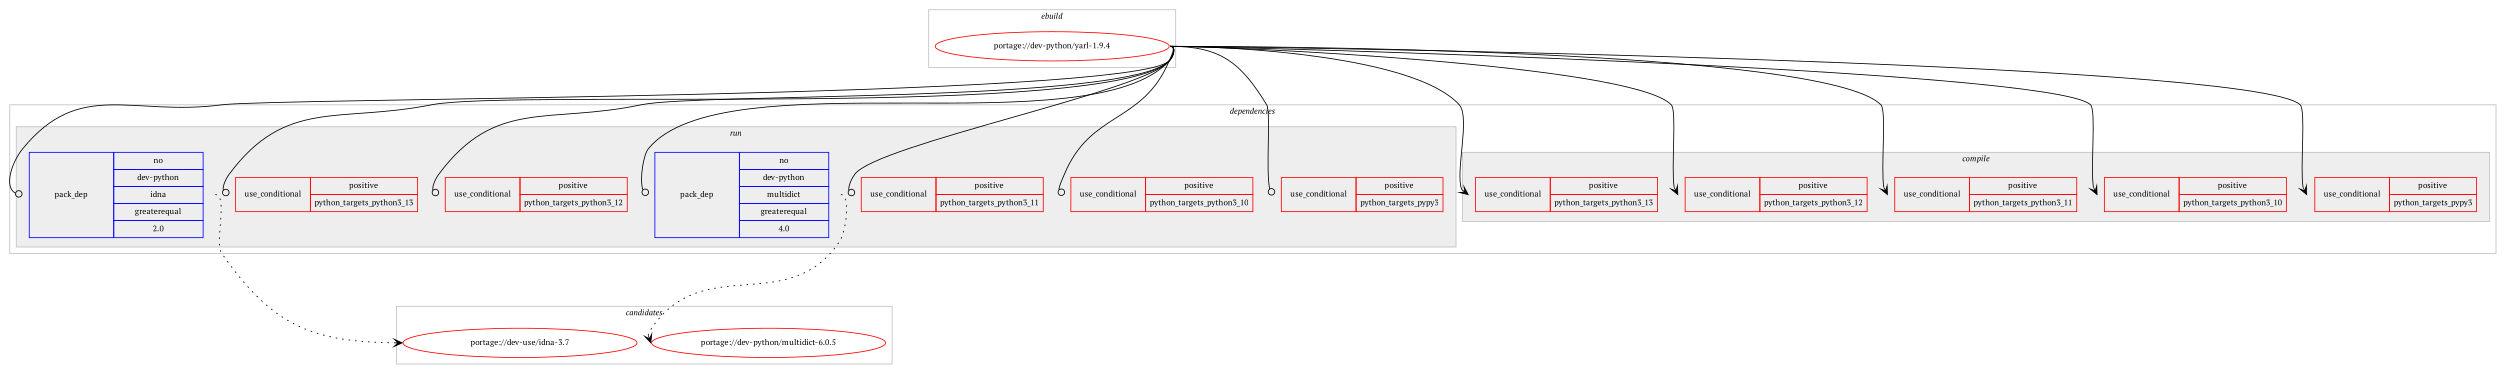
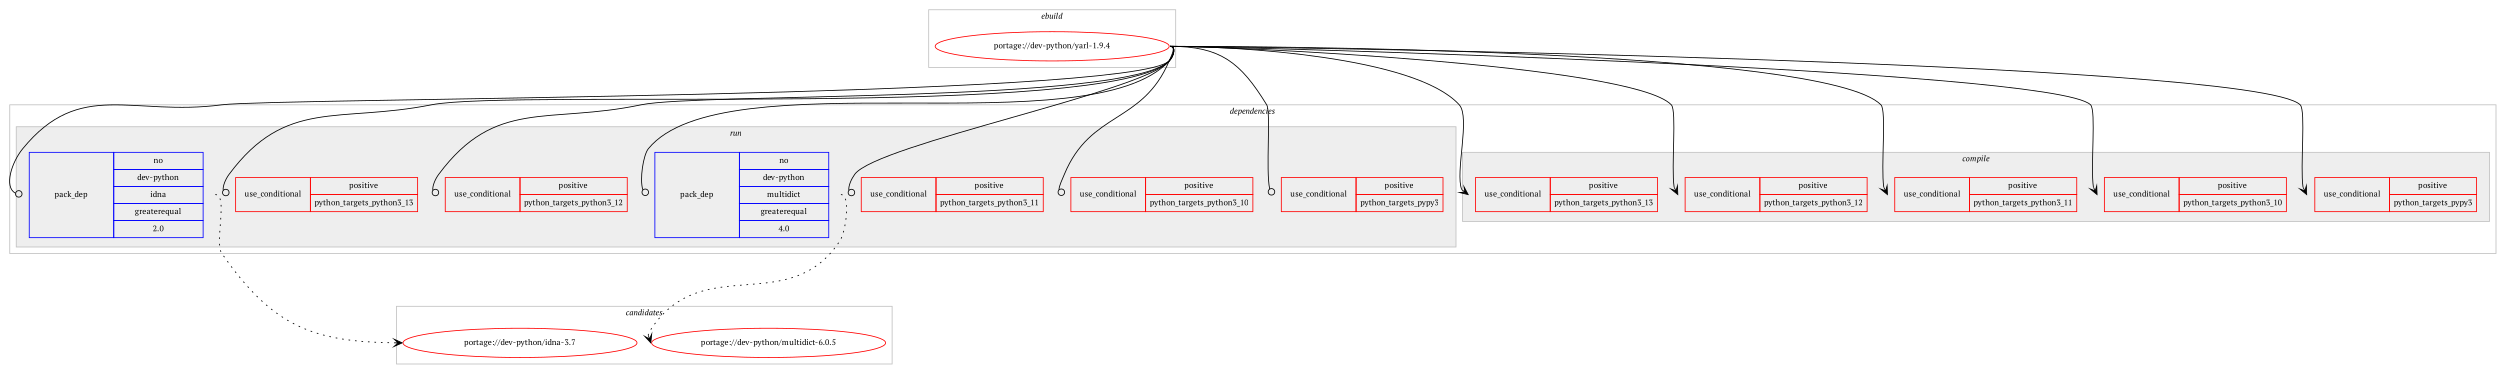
node "portage://dev-use/idna-3.7": label "portage://dev-use/idna-3.7" -> "portage://dev-python/idna-3.7"
